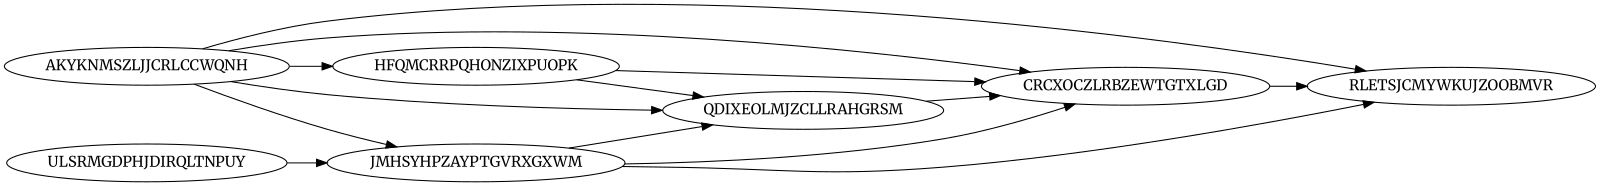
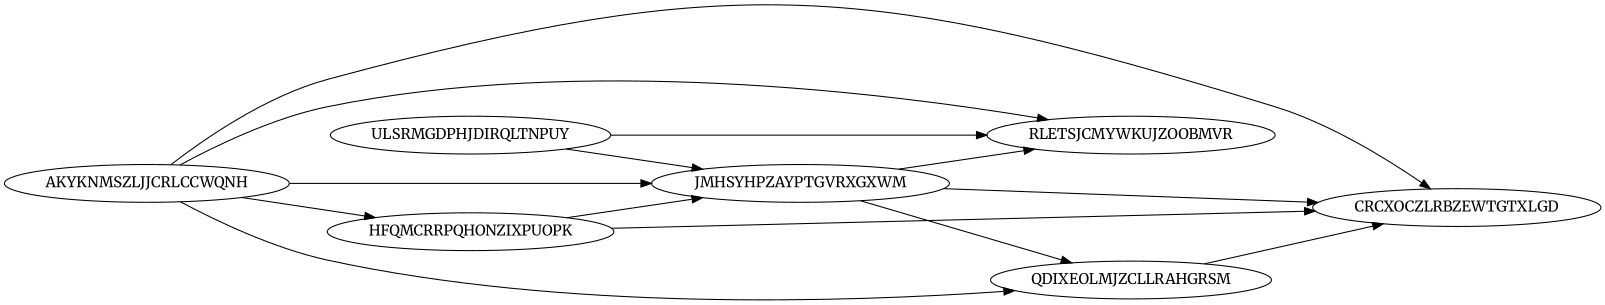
edge "CRCXOCZLRBZEWTGTXLGD" -> "RLETSJCMYWKUJZOOBMVR": now "ULSRMGDPHJDIRQLTNPUY" -> "RLETSJCMYWKUJZOOBMVR"
edge "HFQMCRRPQHONZIXPUOPK" -> "QDIXEOLMJZCLLRAHGRSM": now "HFQMCRRPQHONZIXPUOPK" -> "JMHSYHPZAYPTGVRXGXWM"
